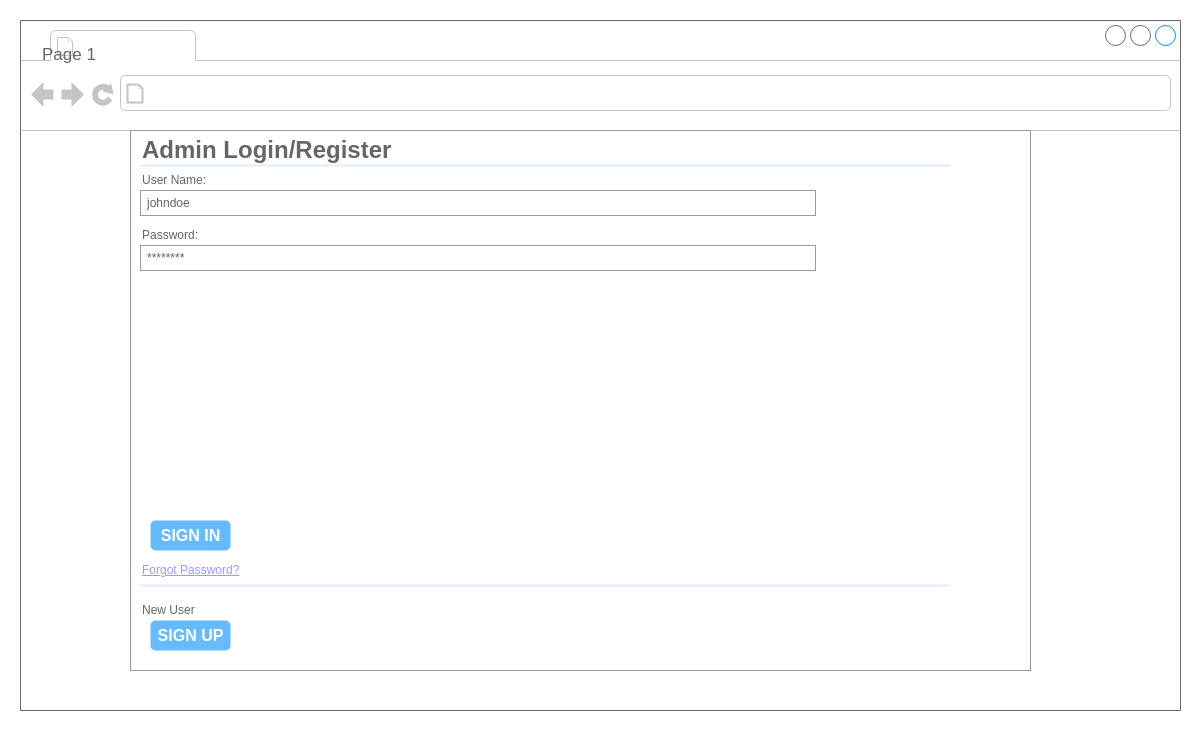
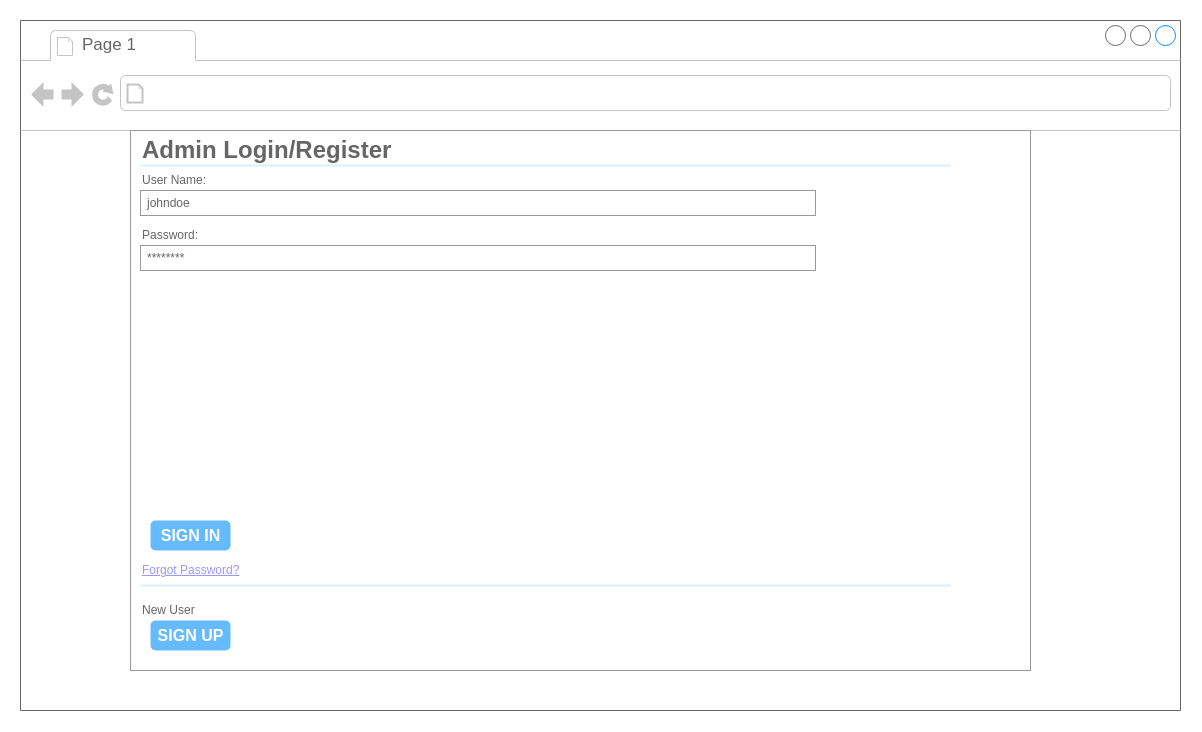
node "Page 1": moved (96, 56) -> (136, 46)
